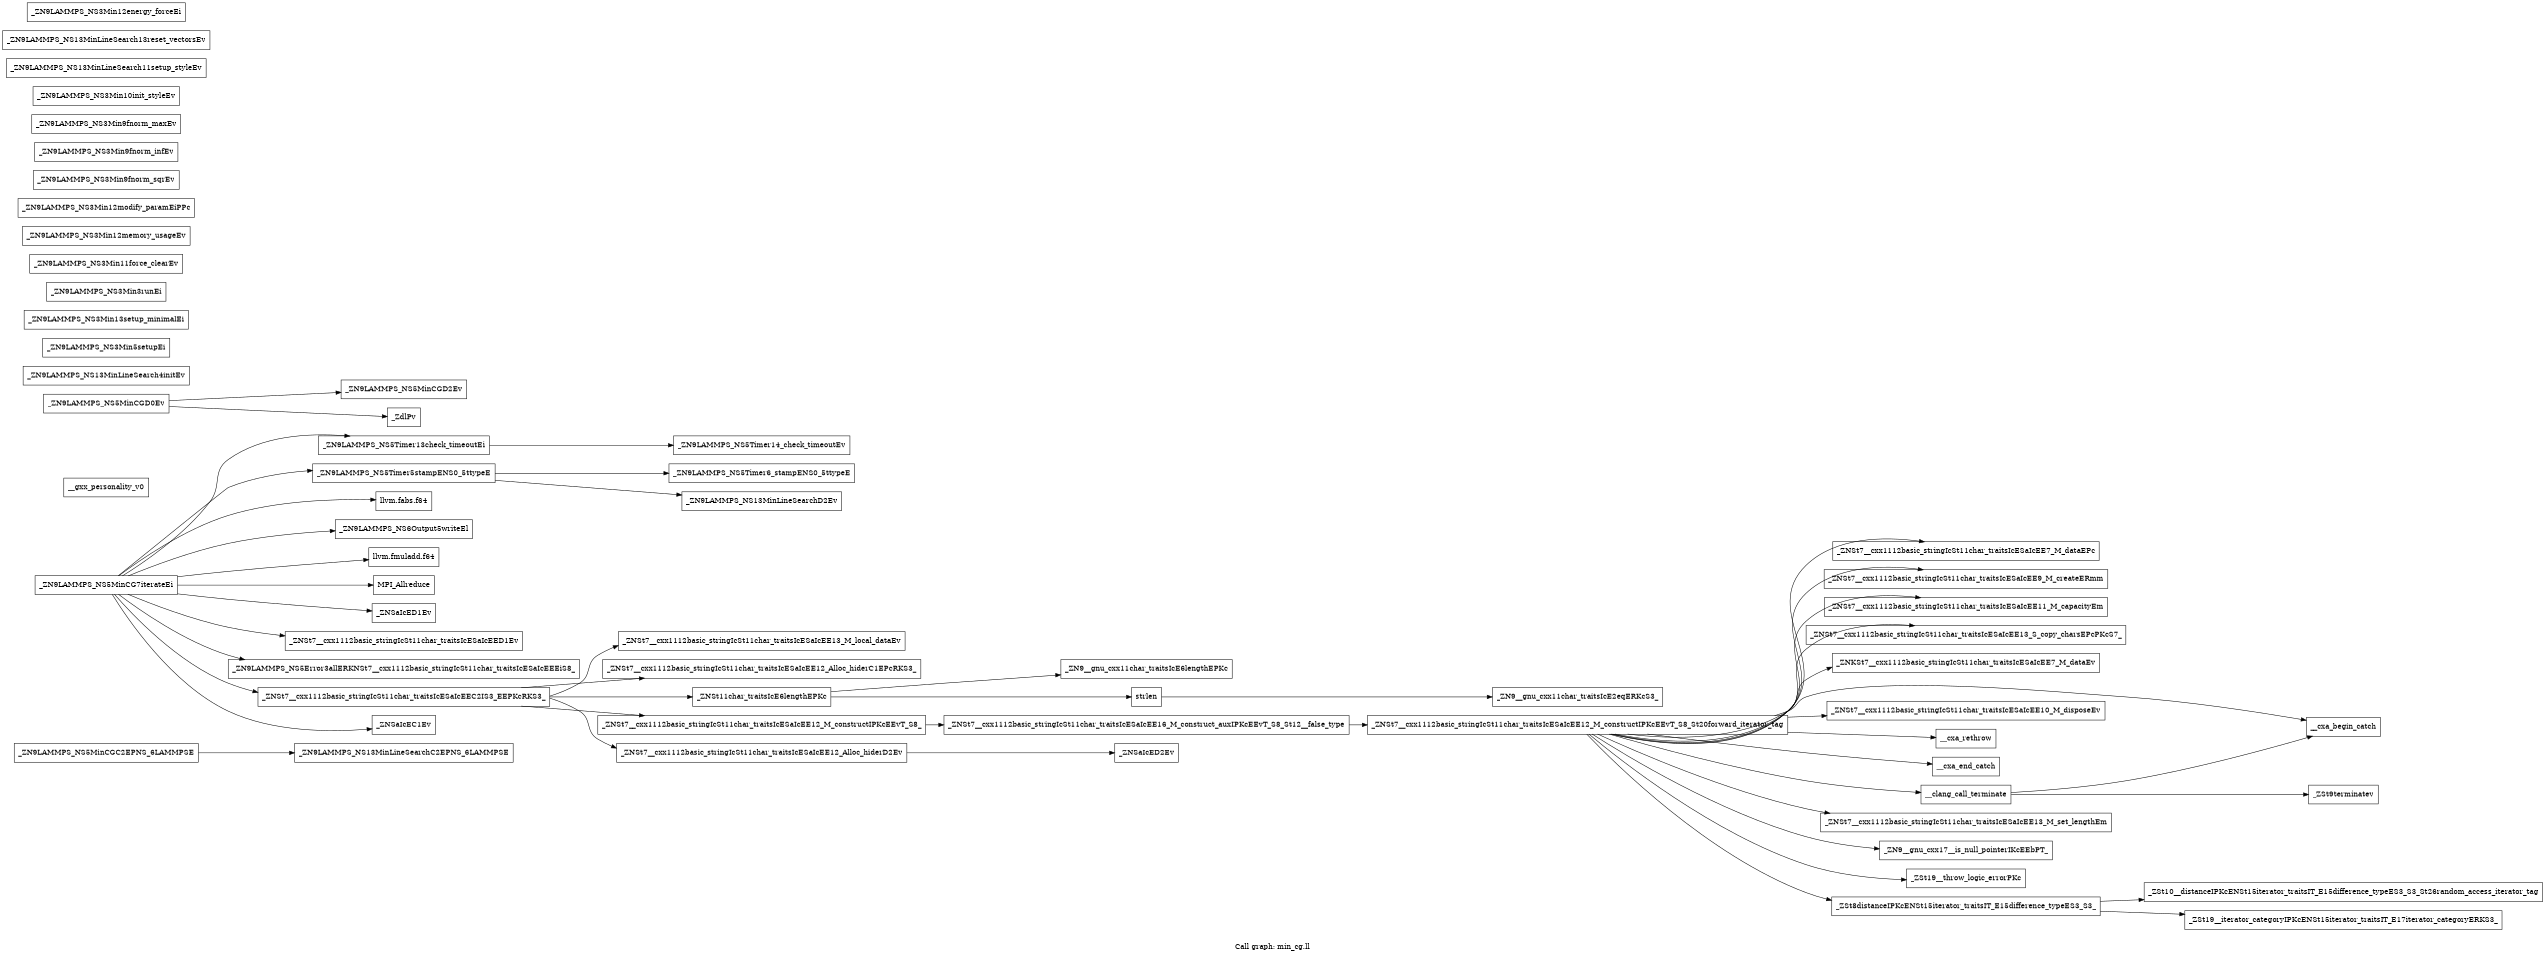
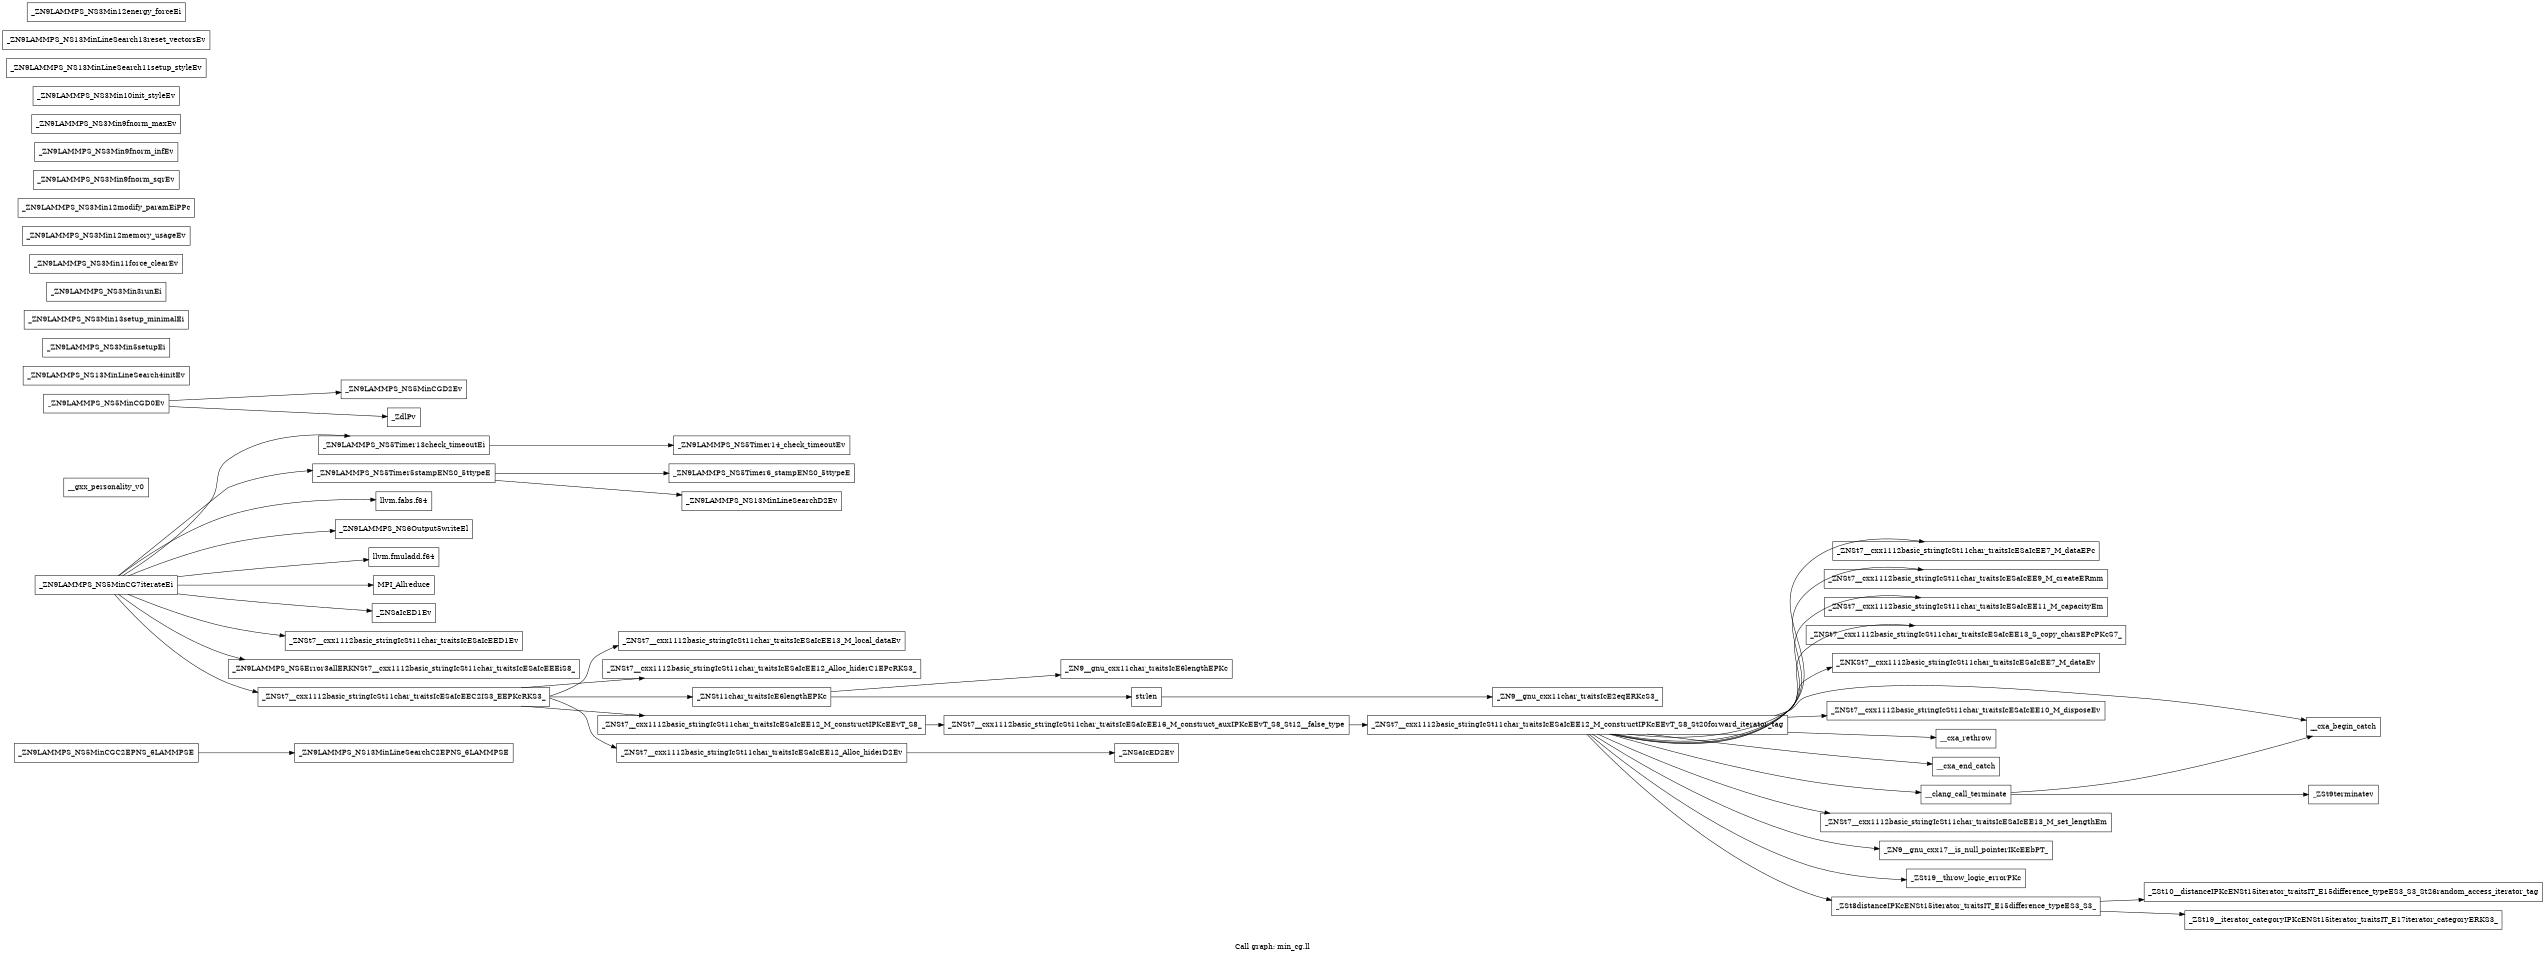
node "_ZNSaIcEC1Ev": removed
